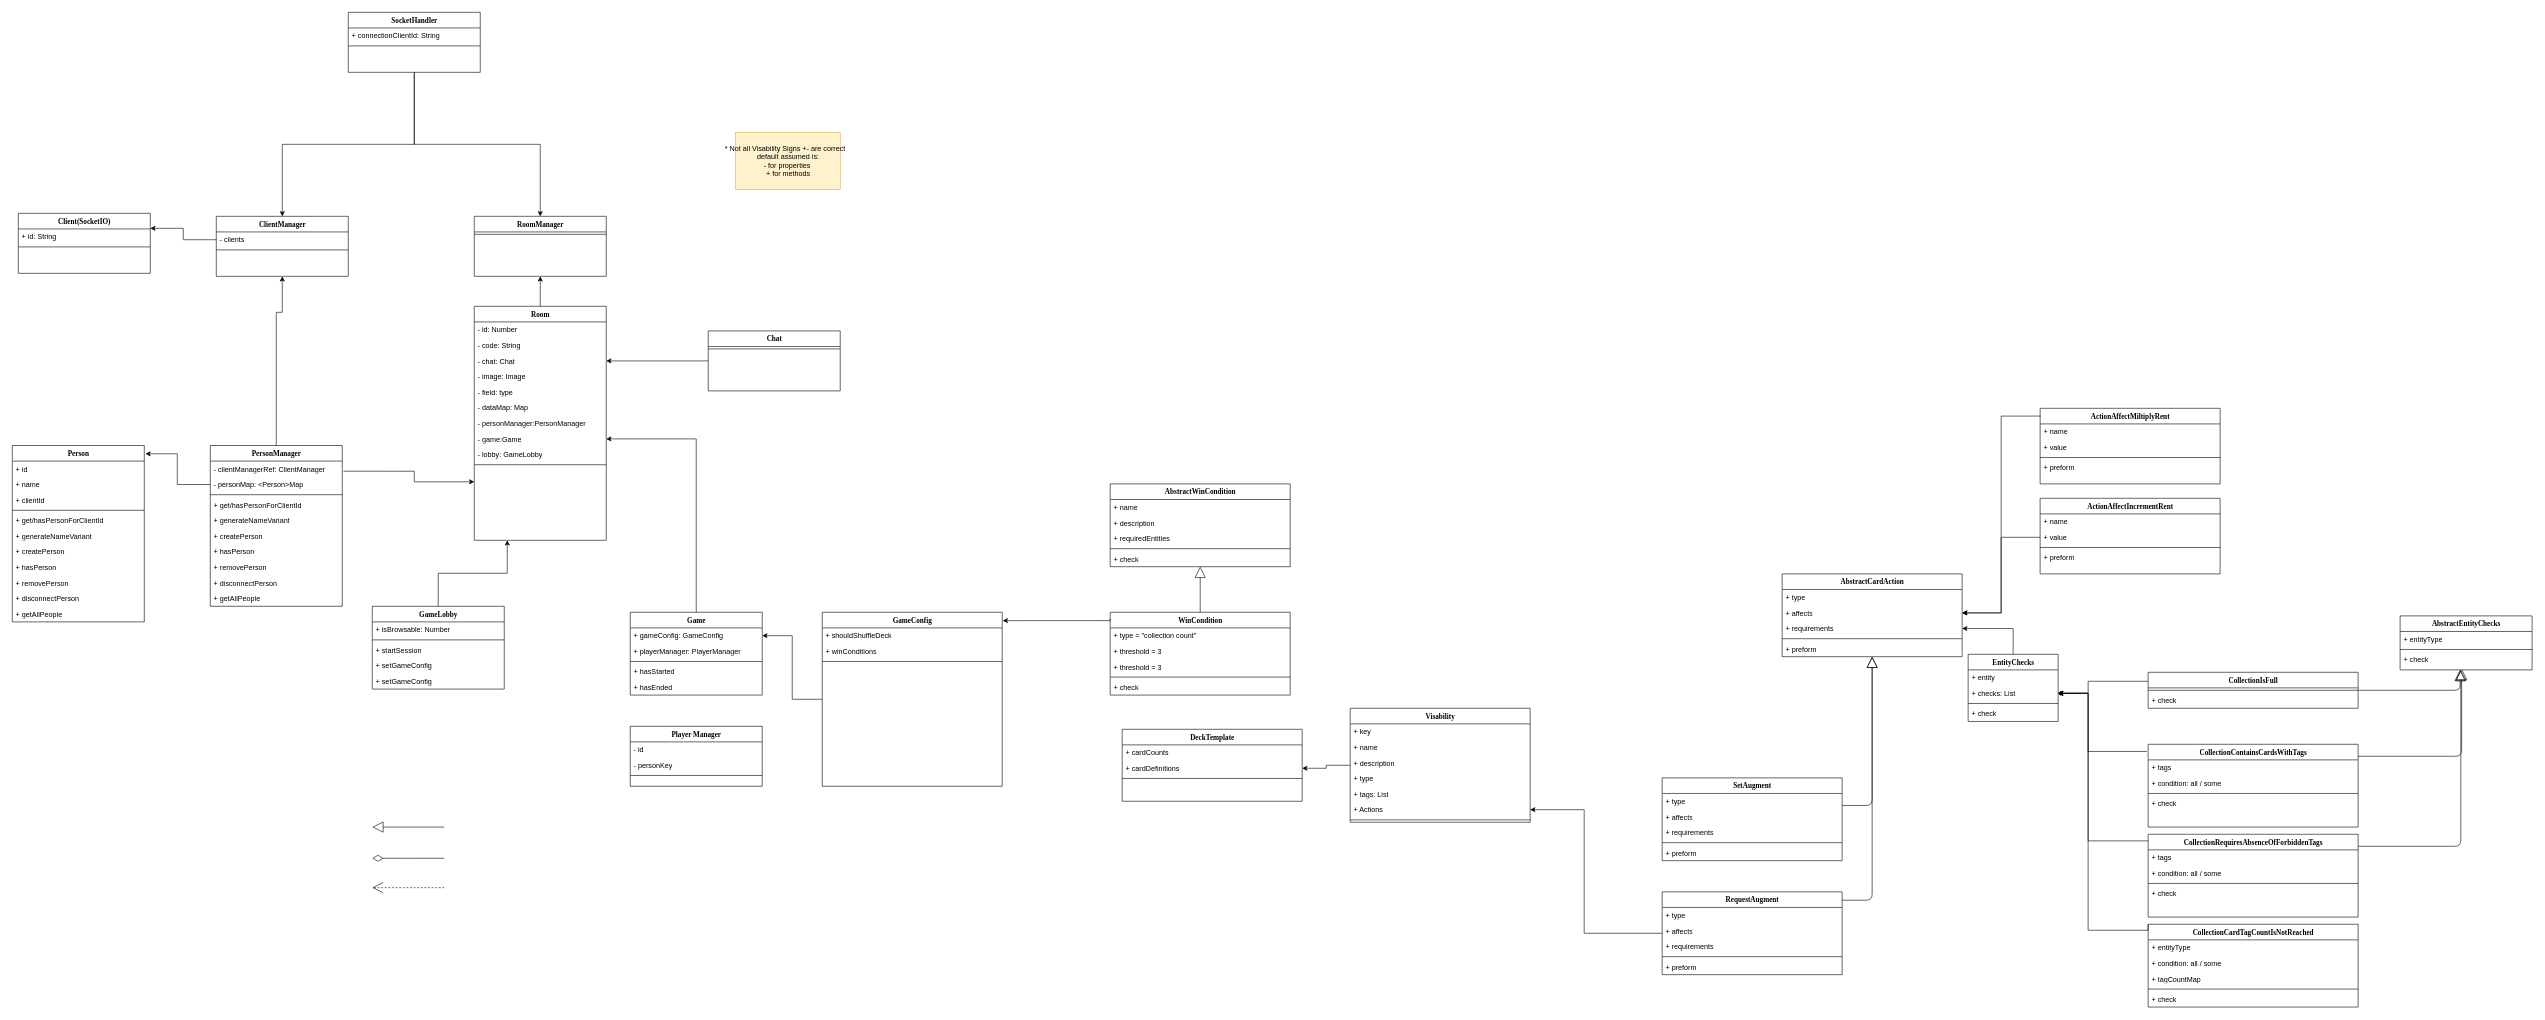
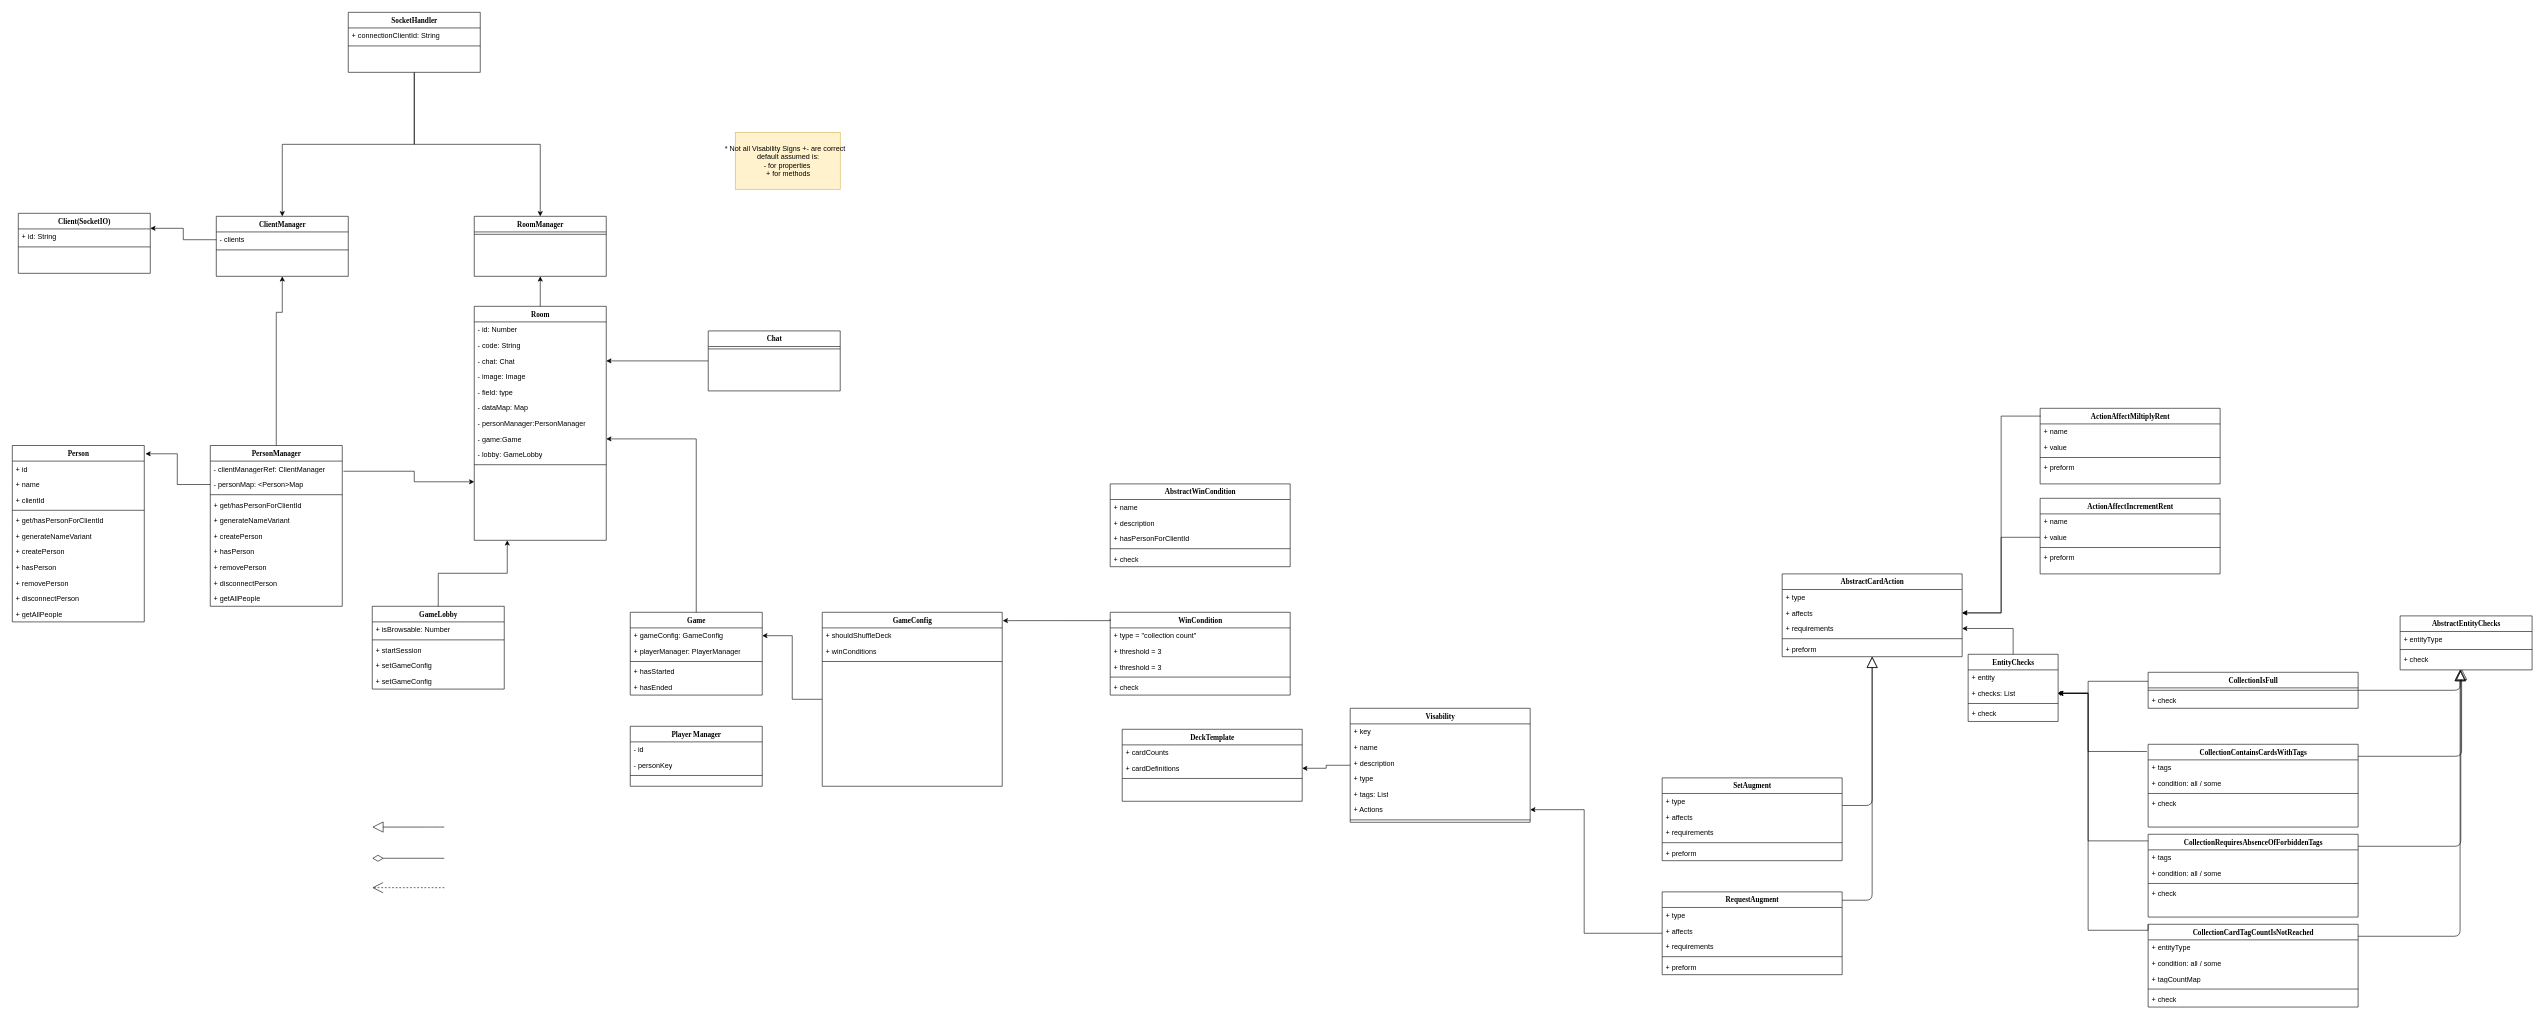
node "+ requiredEntities": label "+ requiredEntities" -> "+ hasPersonForClientId"
edge "WinCondition" -> "AbstractWinCondition": removed
edge "CollectionCardTagCountIsNotReached" -> "AbstractEntityChecks": added
